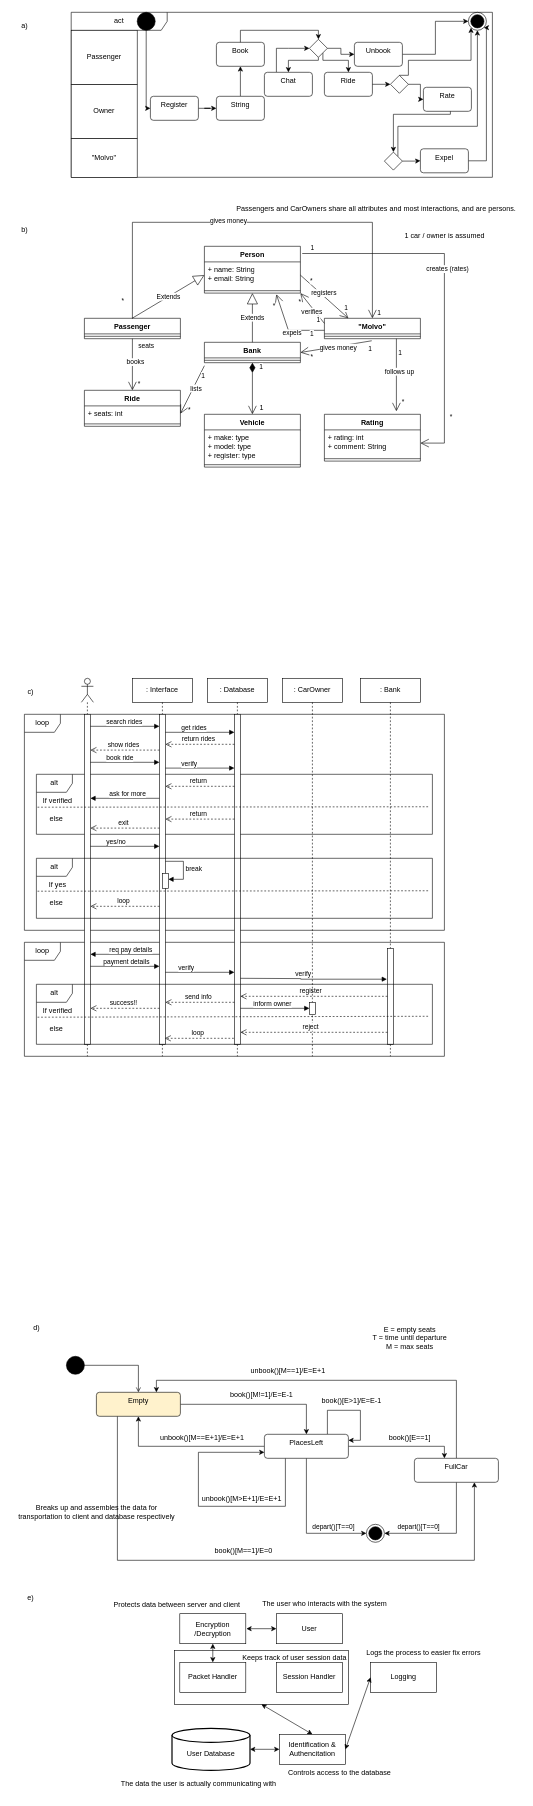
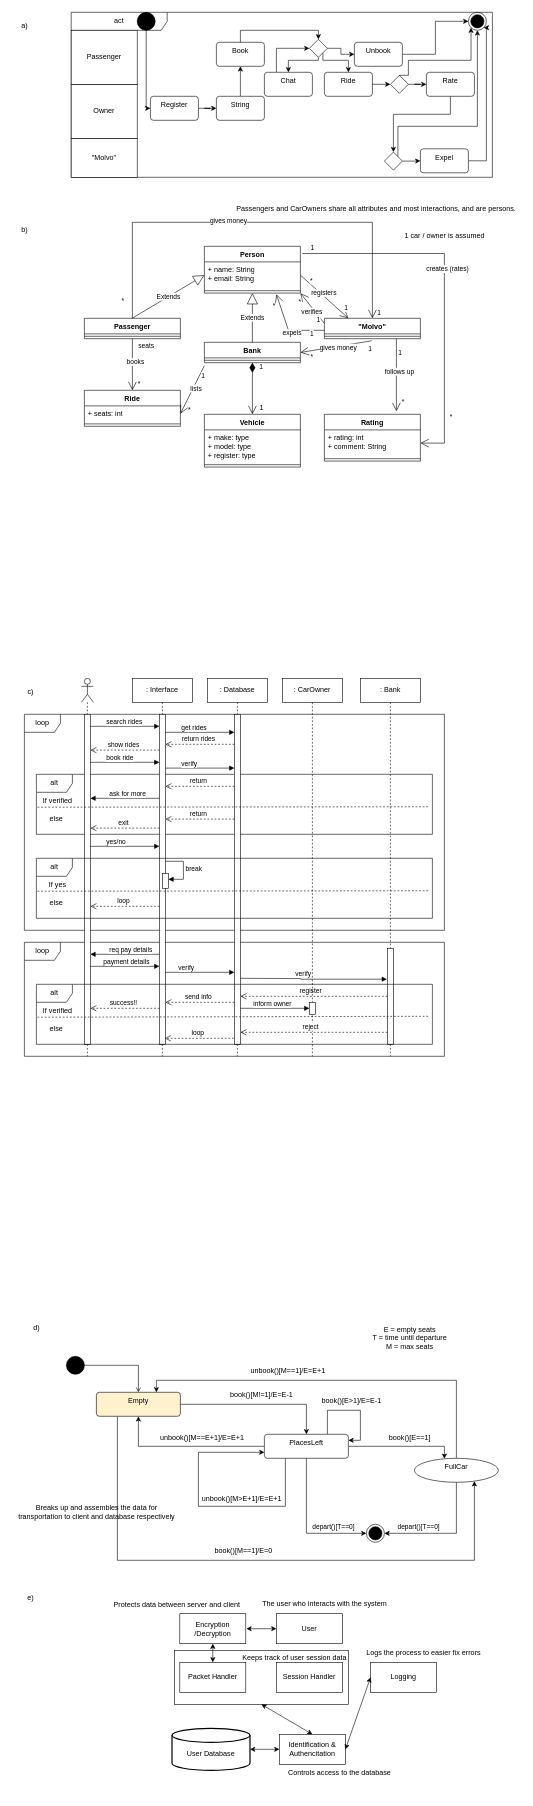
node "Rate": moved (447, 99) -> (450, 84)
node "FullCar": shape rounded rectangle -> ellipse
node "The data the user is actually communicating with": removed
